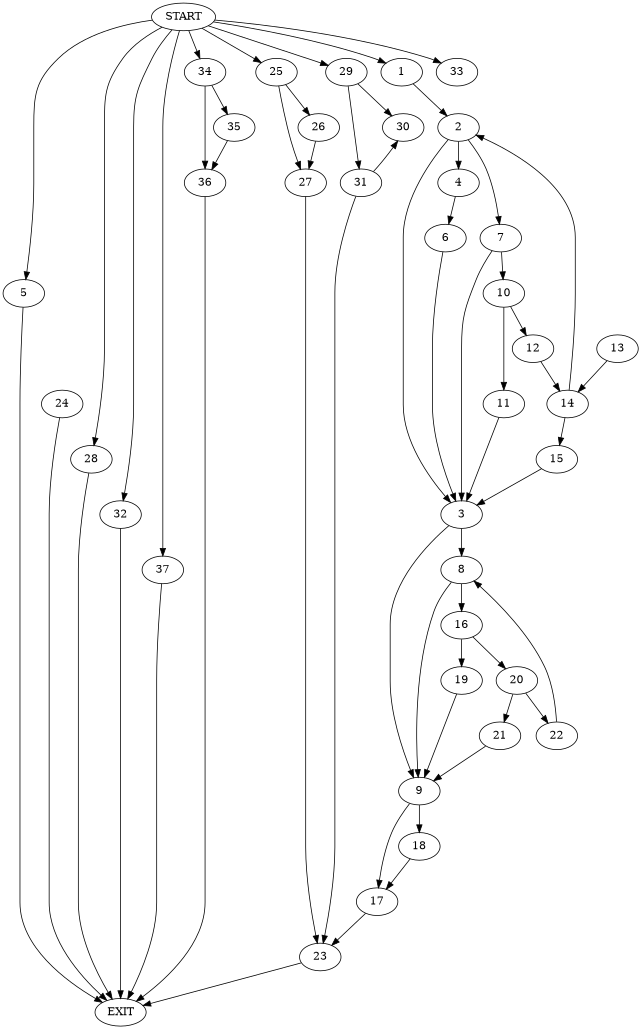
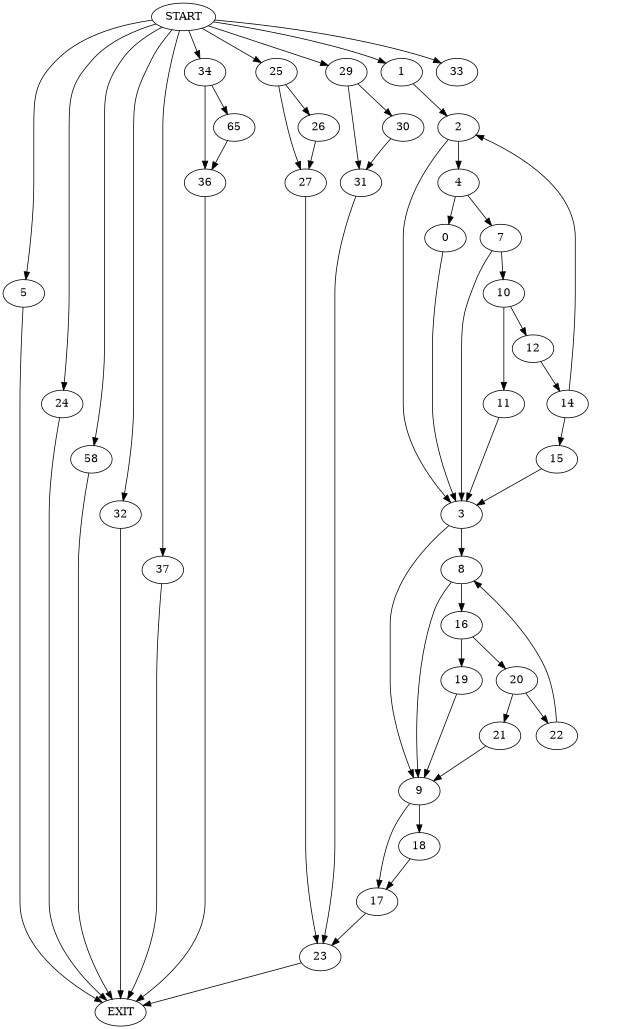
node "35": label "35" -> "65"
edge "31" -> "30": reversed
edge "2" -> "7": now "4" -> "7"
edge "START" -> "24": added
node "6": label "6" -> "0"
node "13": removed
node "28": label "28" -> "58"
